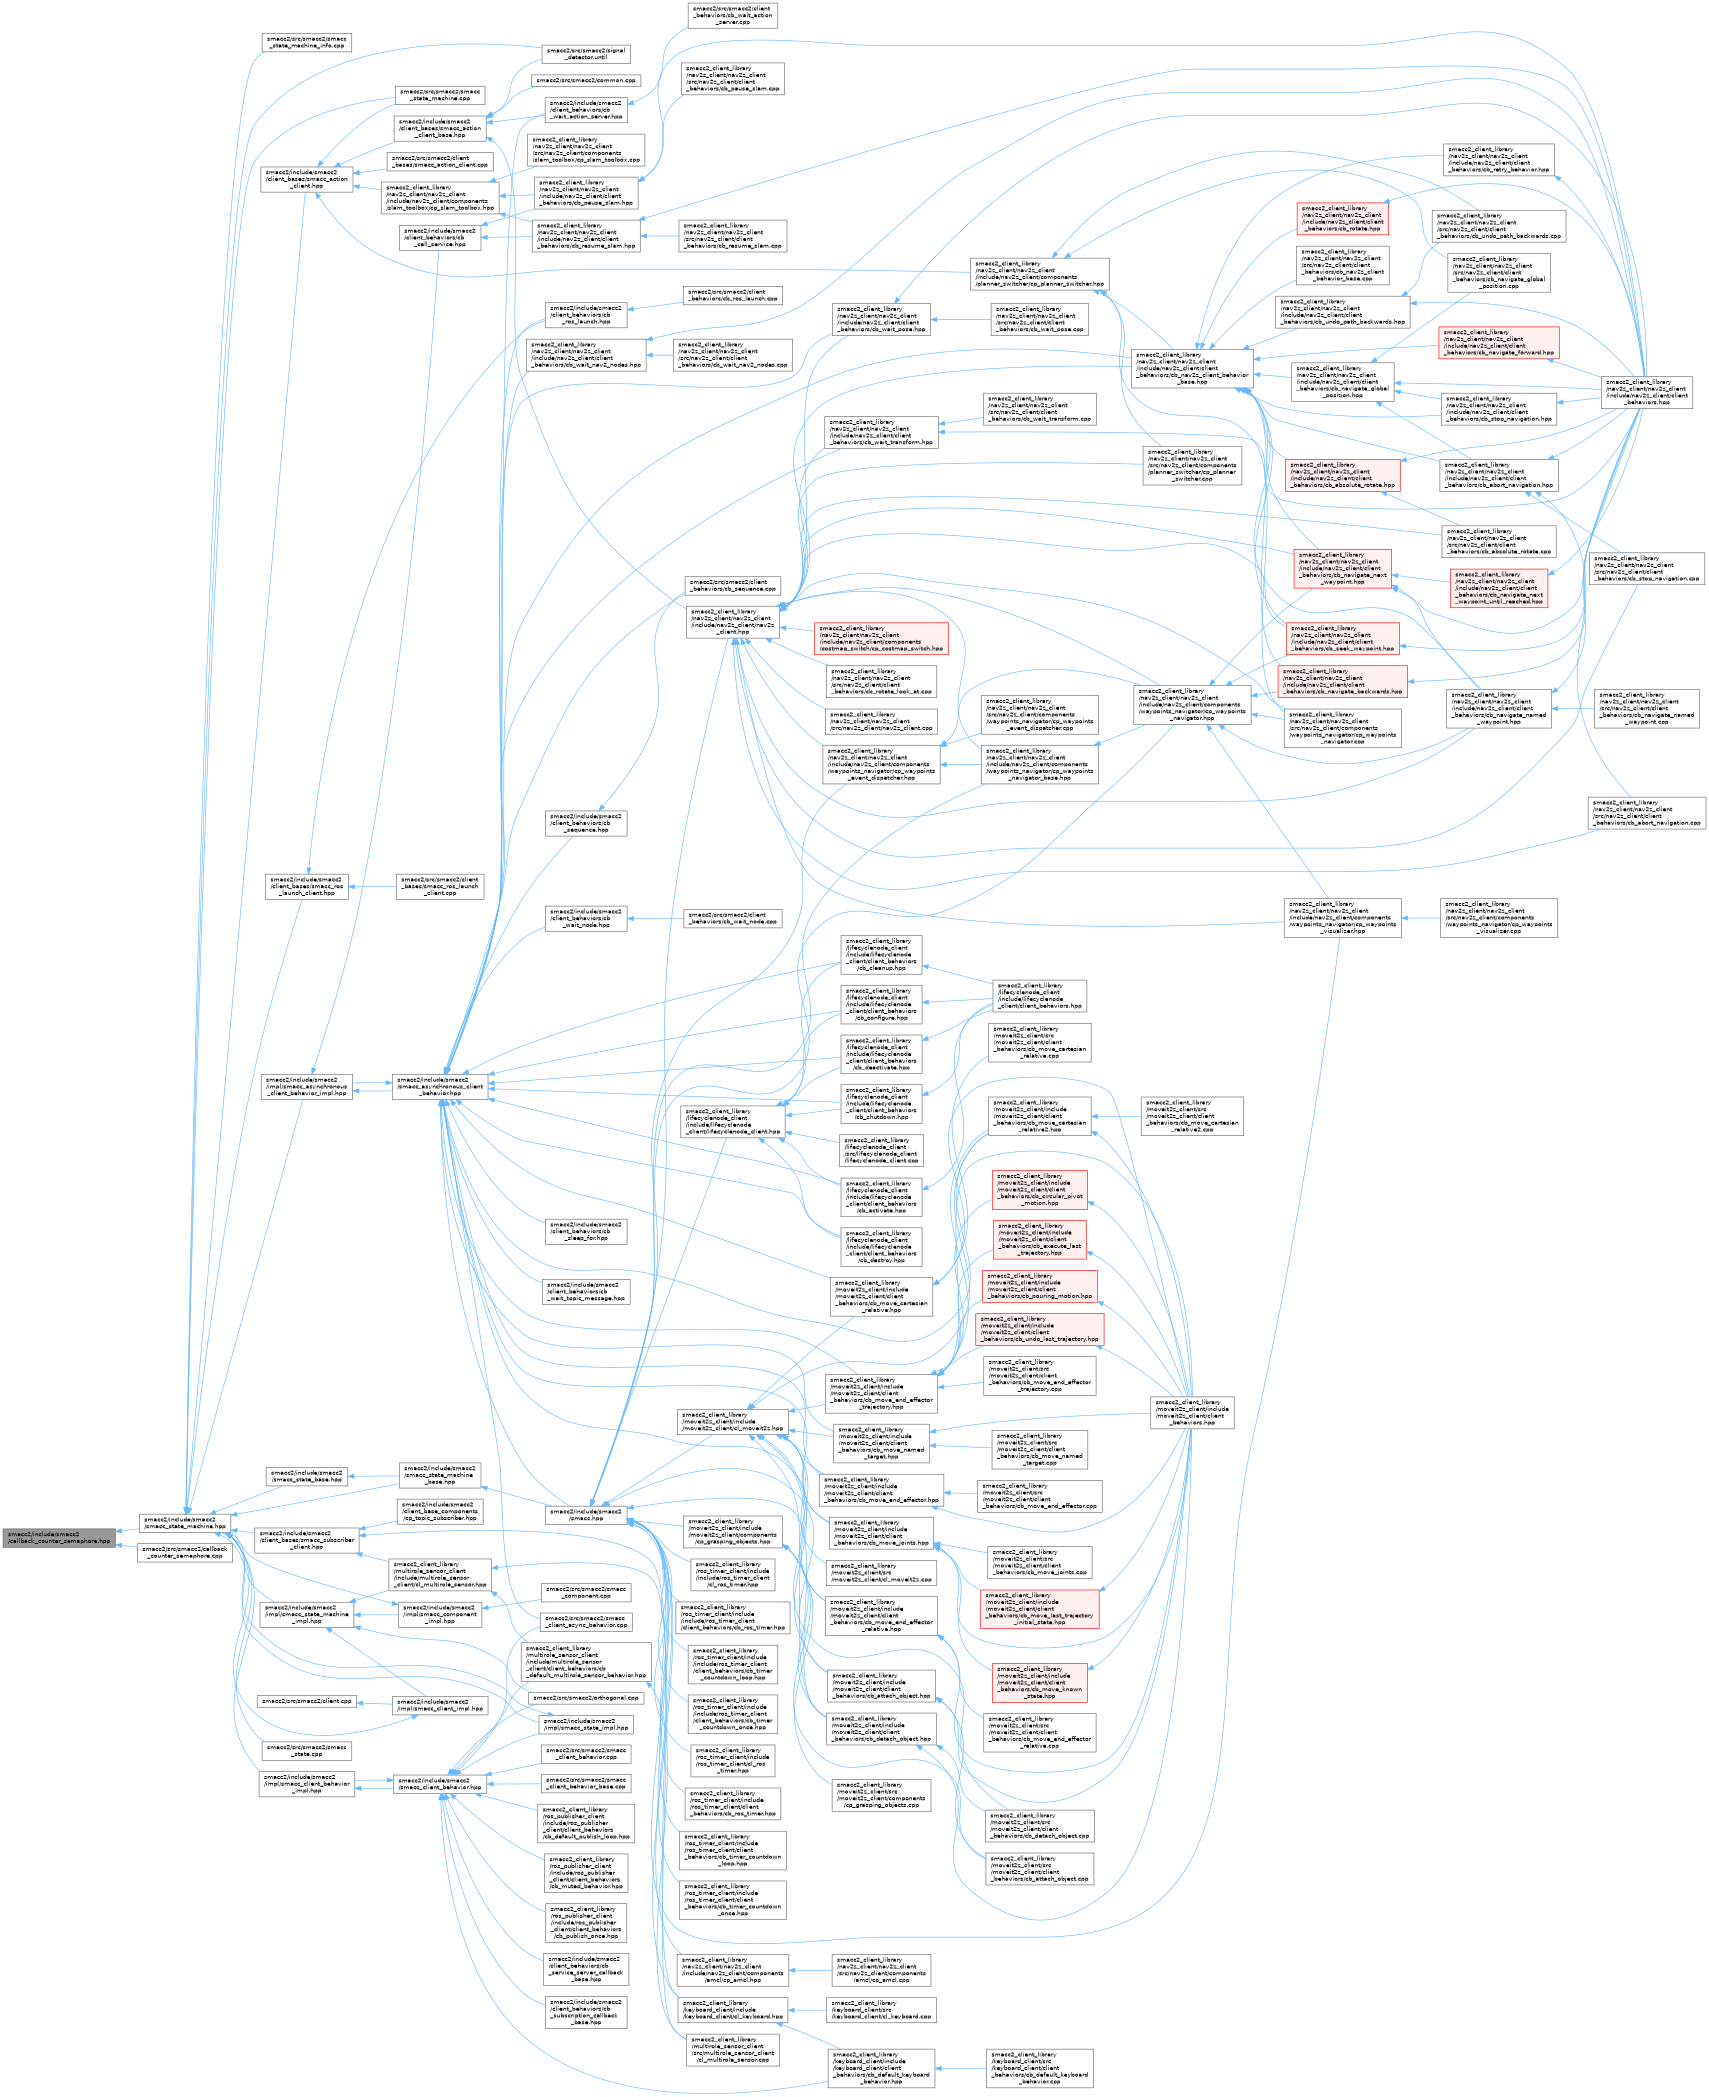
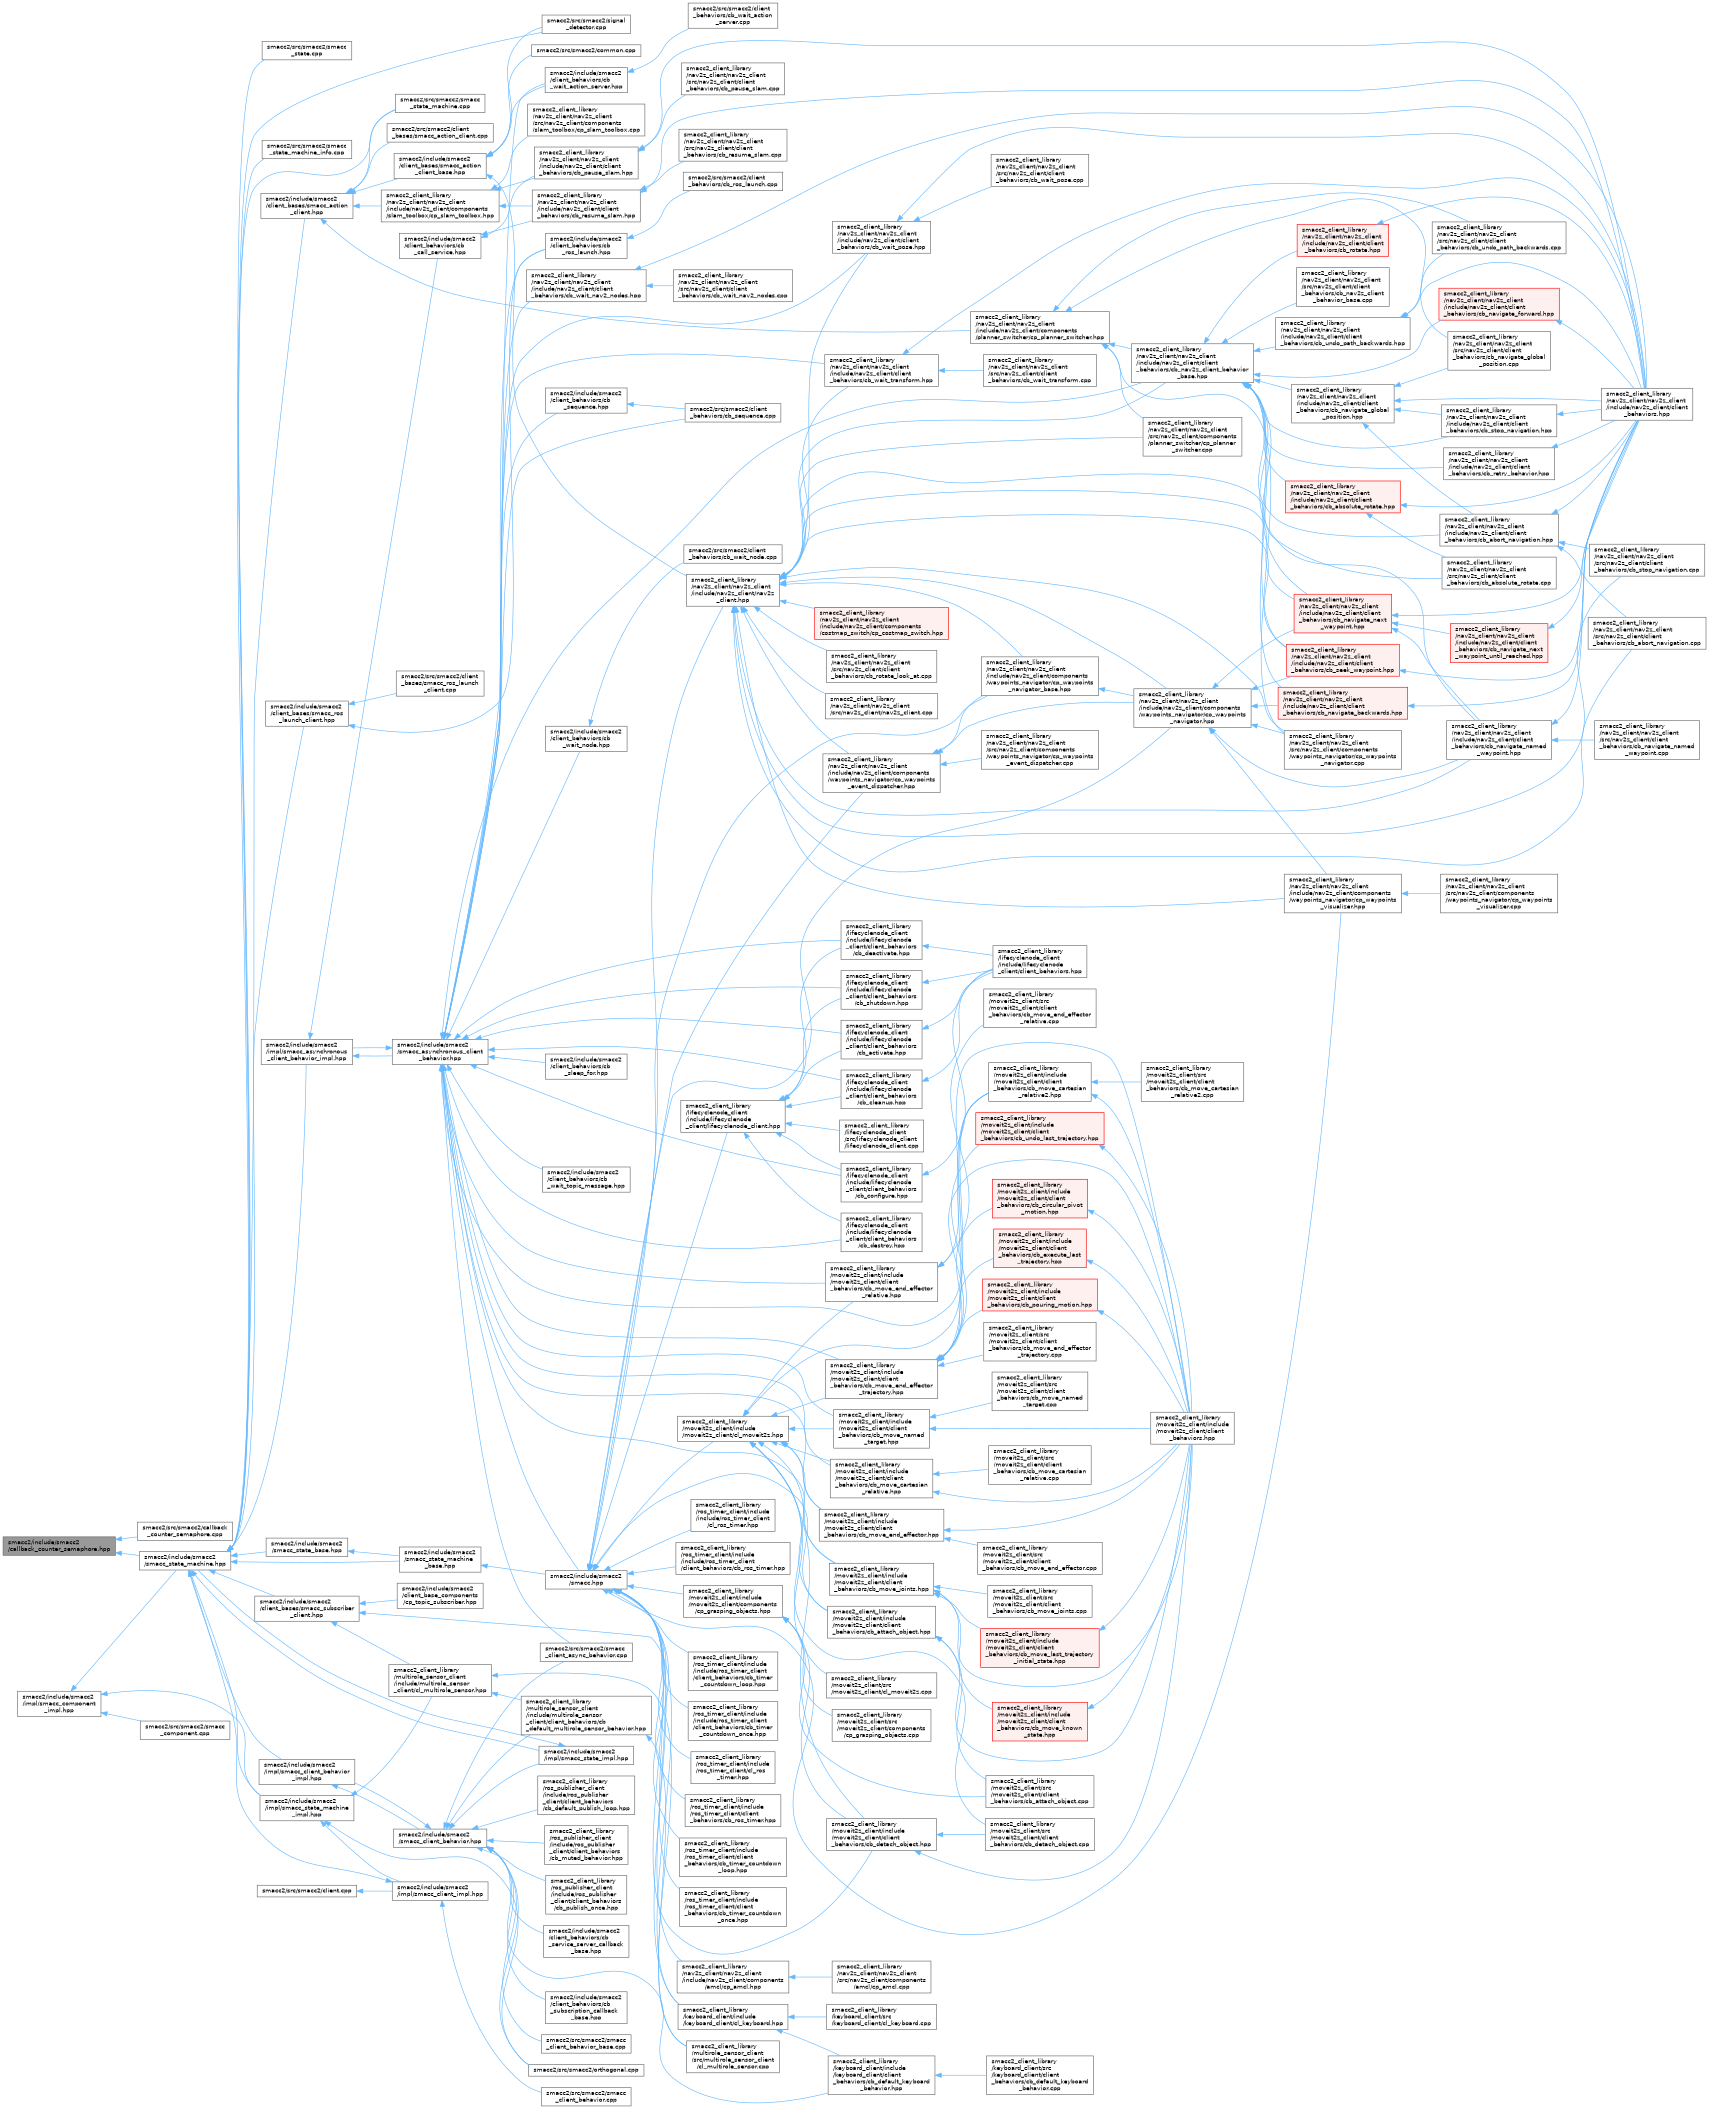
node "smacc2/src/smacc2/signal _detector.until": label "smacc2/src/smacc2/signal _detector.until" -> "smacc2/src/smacc2/signal _detector.cpp"
edge "smacc2/include/smacc2 /impl/smacc_component _impl.hpp" -> "smacc2/include/smacc2 /impl/smacc_state_machine _impl.hpp": reversed
edge "smacc2/src/smacc2/smacc _client_behavior.cpp" -> "smacc2/include/smacc2 /smacc_client_behavior.hpp": now "smacc2/src/smacc2/smacc _client_behavior.cpp" -> "smacc2/include/smacc2 /impl/smacc_client_impl.hpp"
